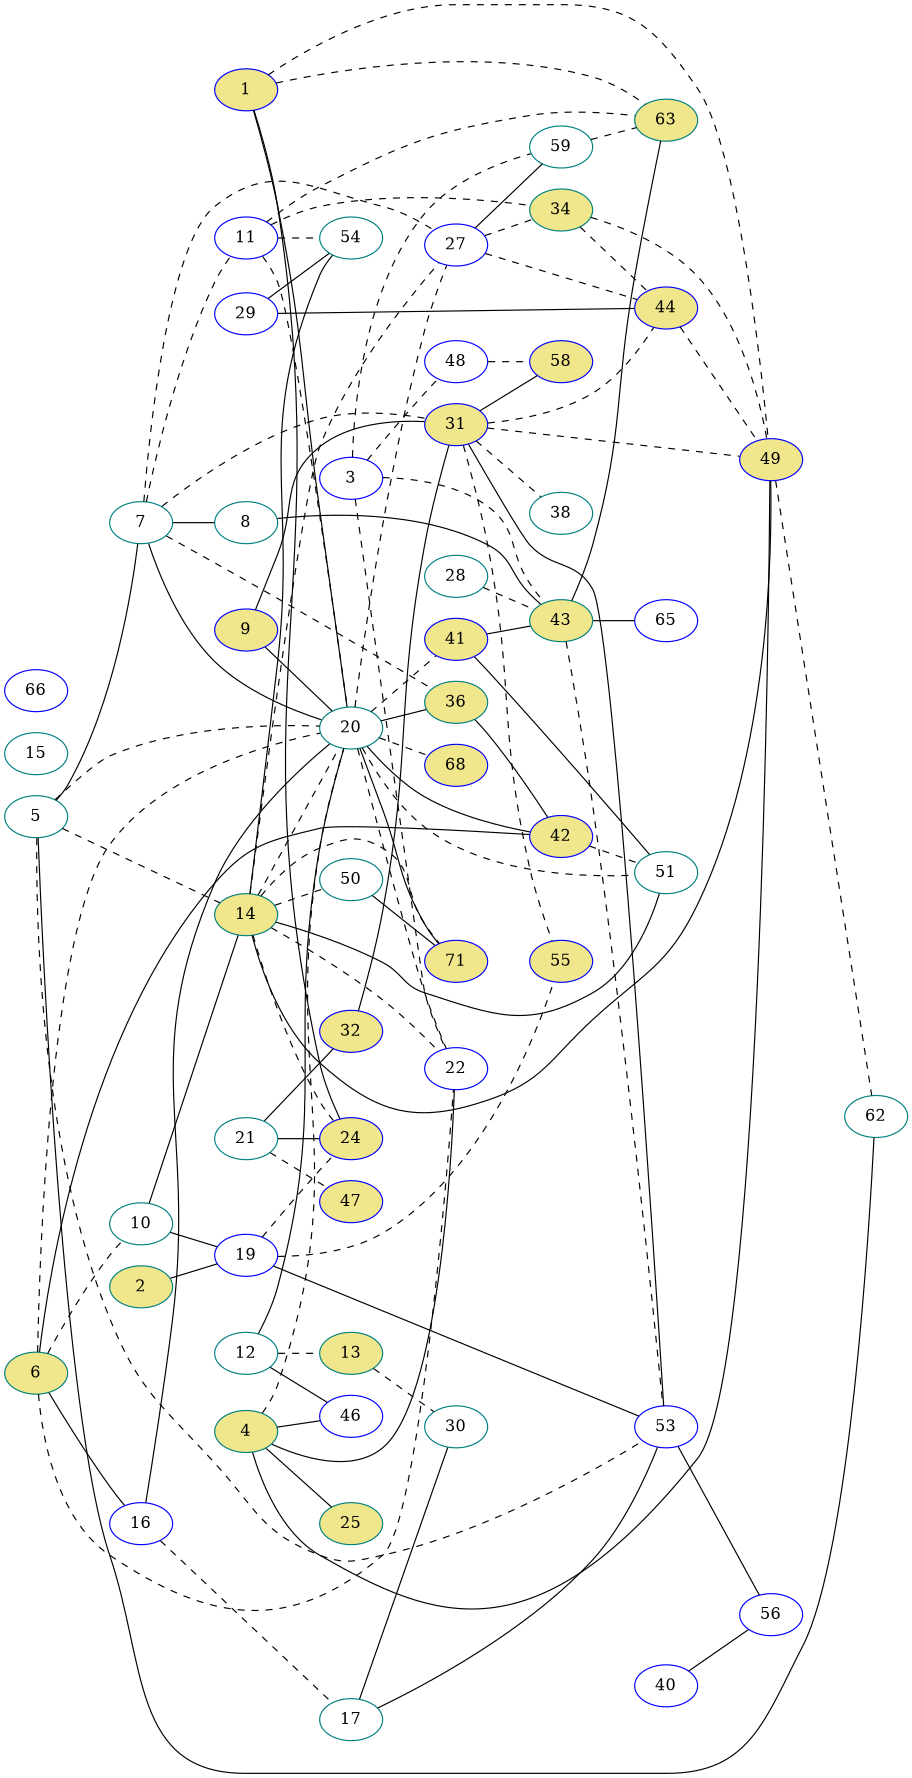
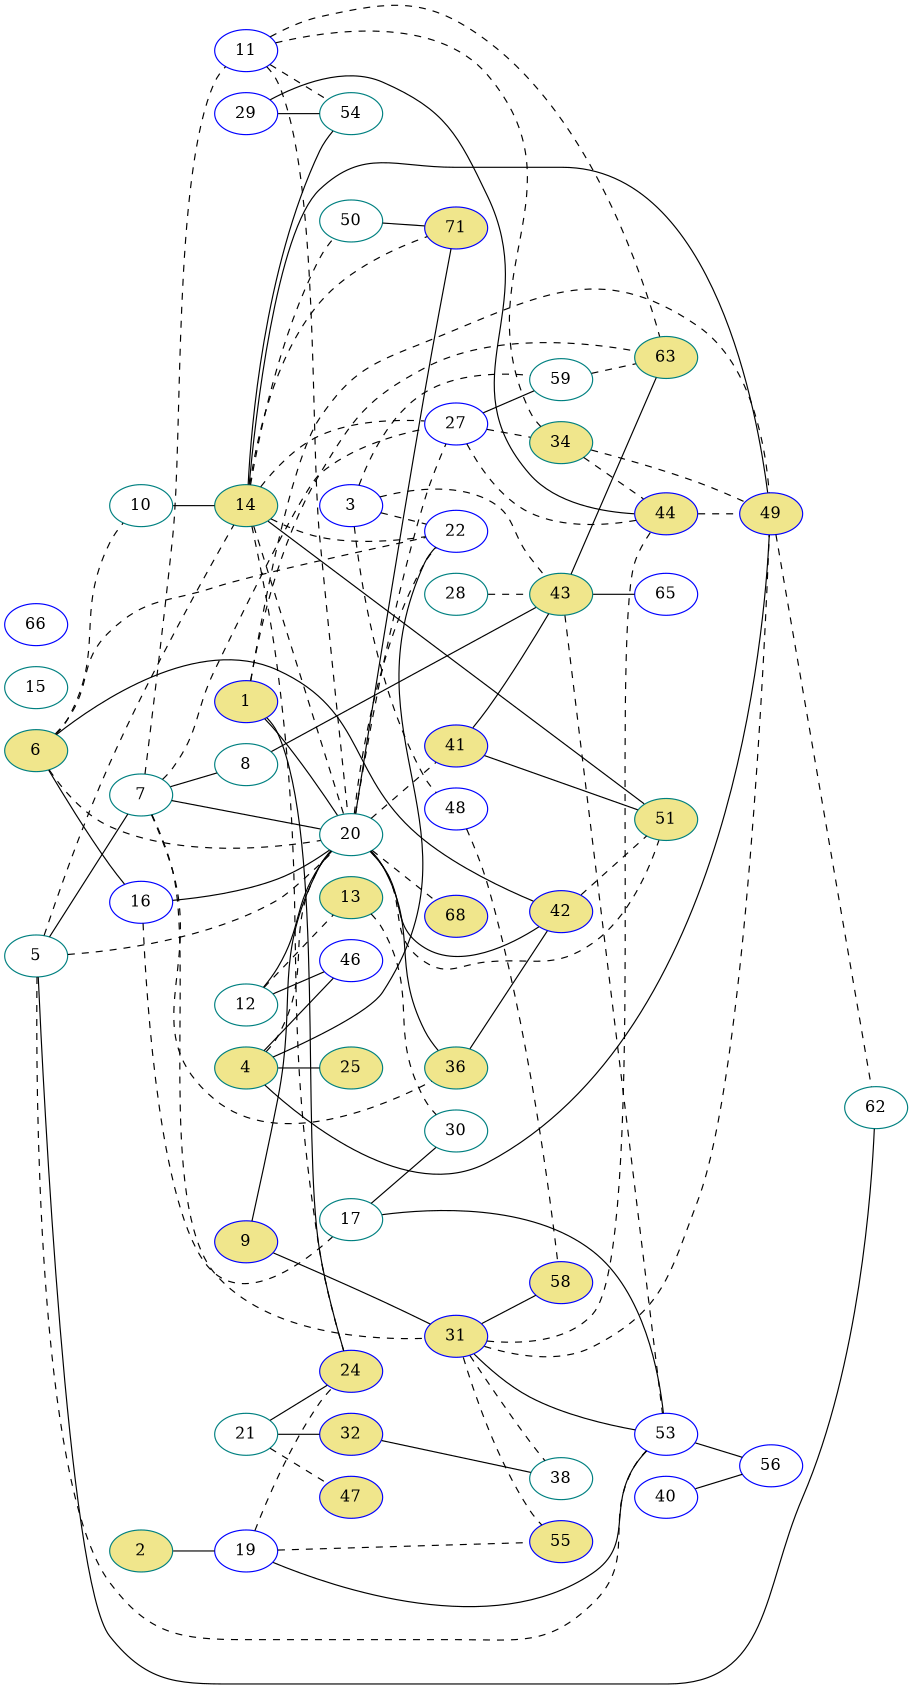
edge "31" -- "32": now "38" -- "32"
node "51": fillcolor white -> khaki
edge "10" -- "19": removed
